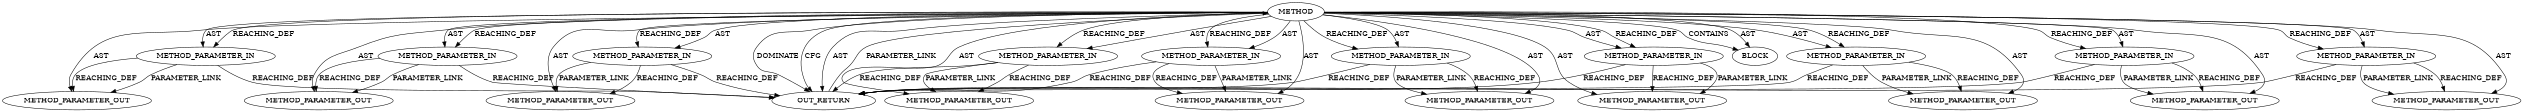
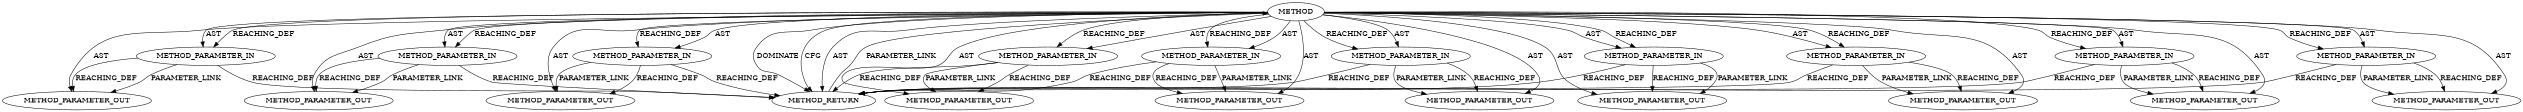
node "BLOCK": removed
node "OUT_RETURN": label "OUT_RETURN" -> "METHOD_RETURN"
